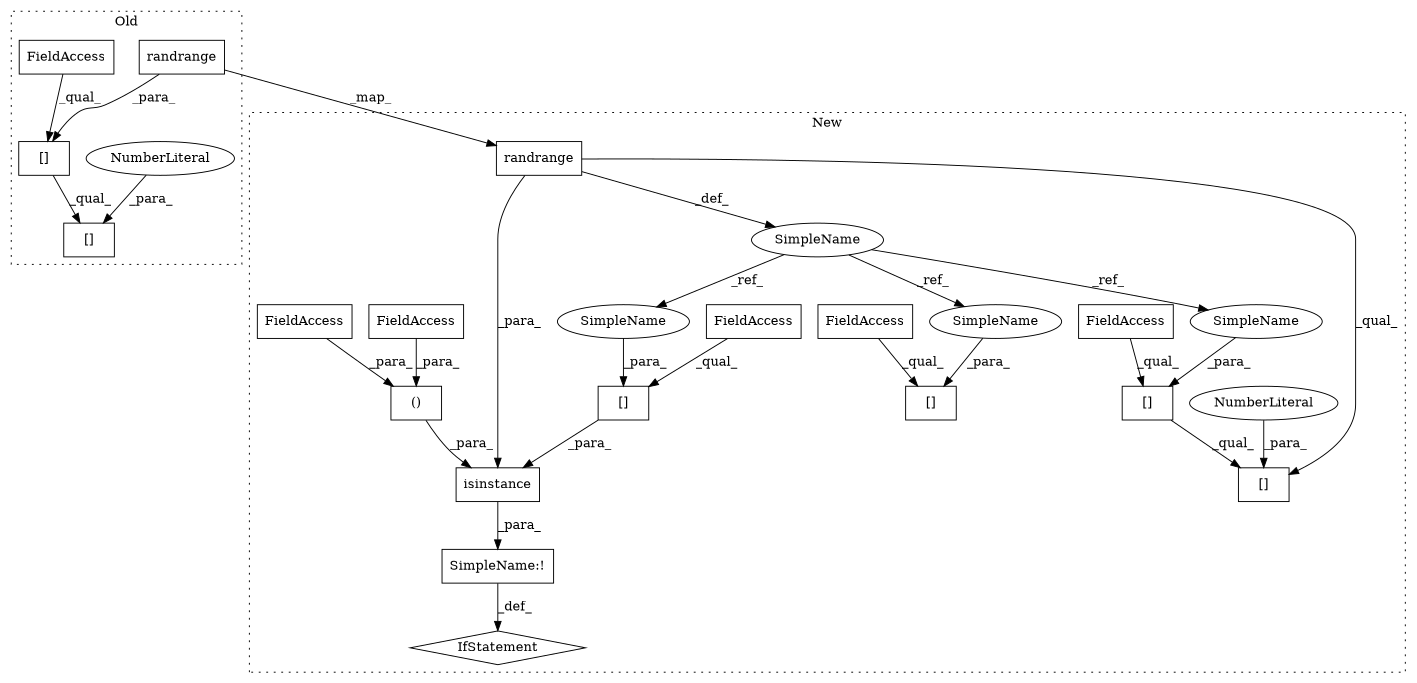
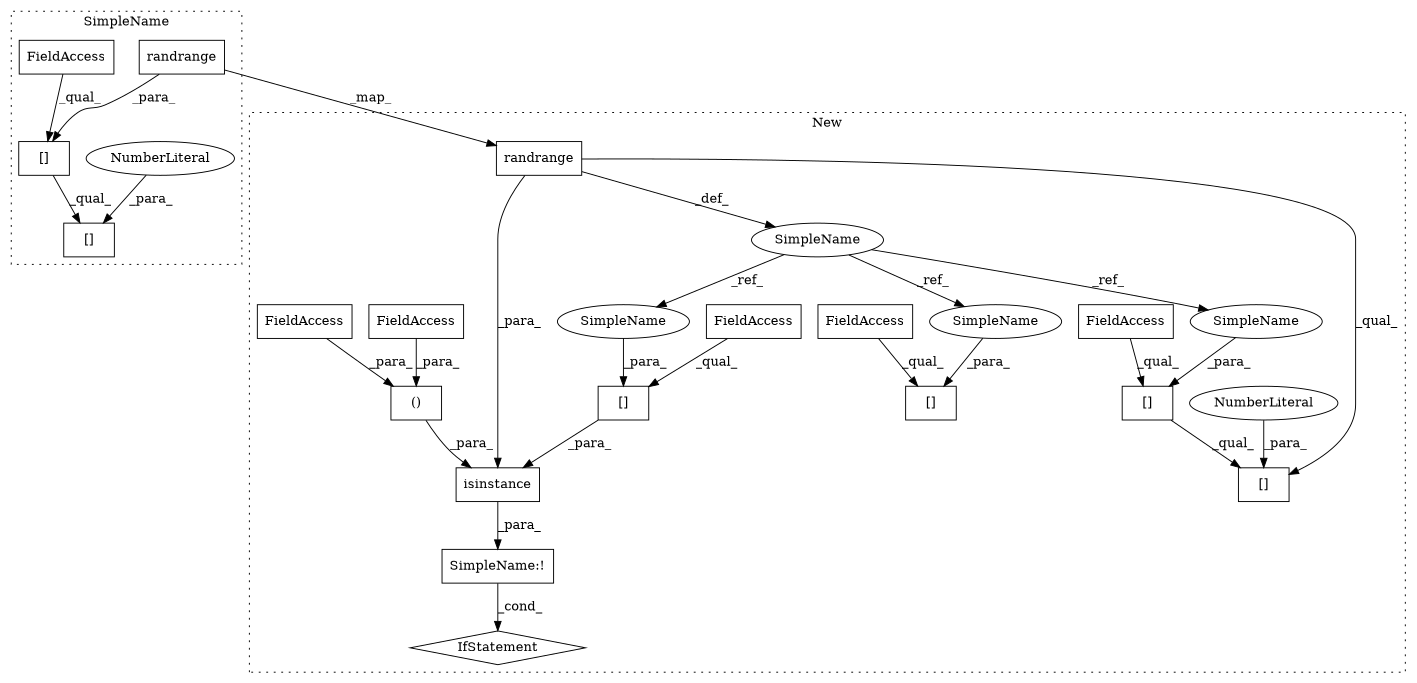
cluster "Old": label "Old" -> "SimpleName"
edge "SimpleName:!" -> "IfStatement": label "_def_" -> "_cond_"
